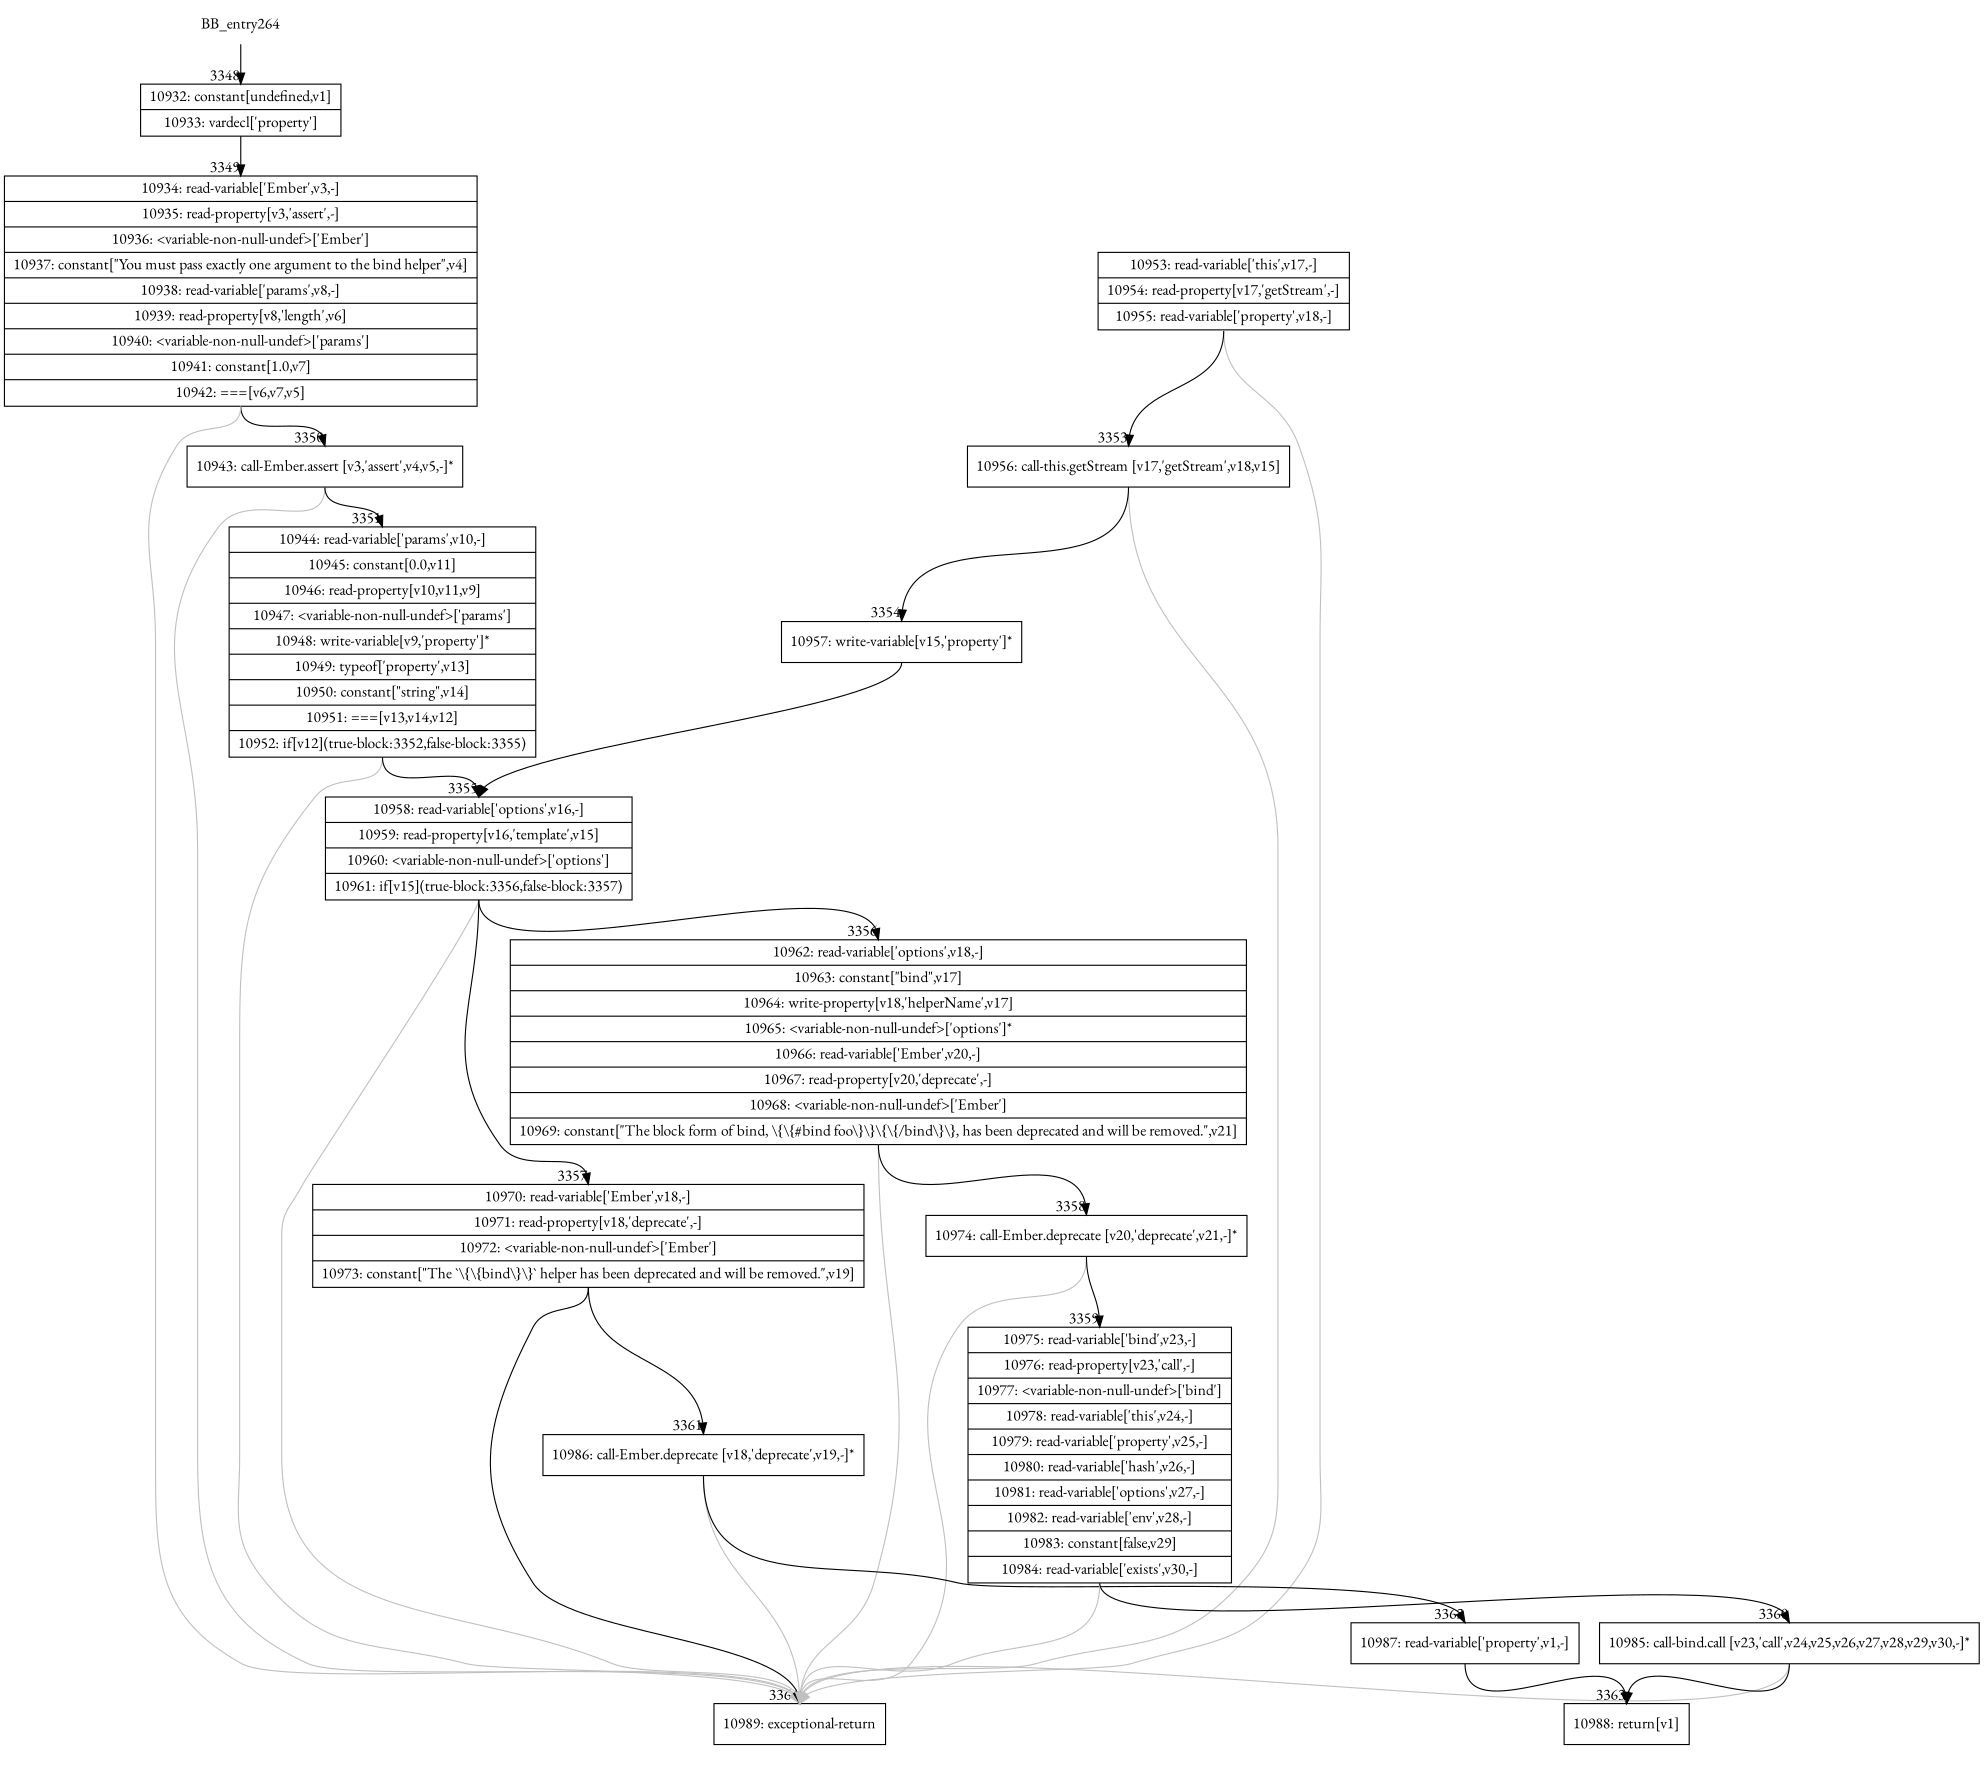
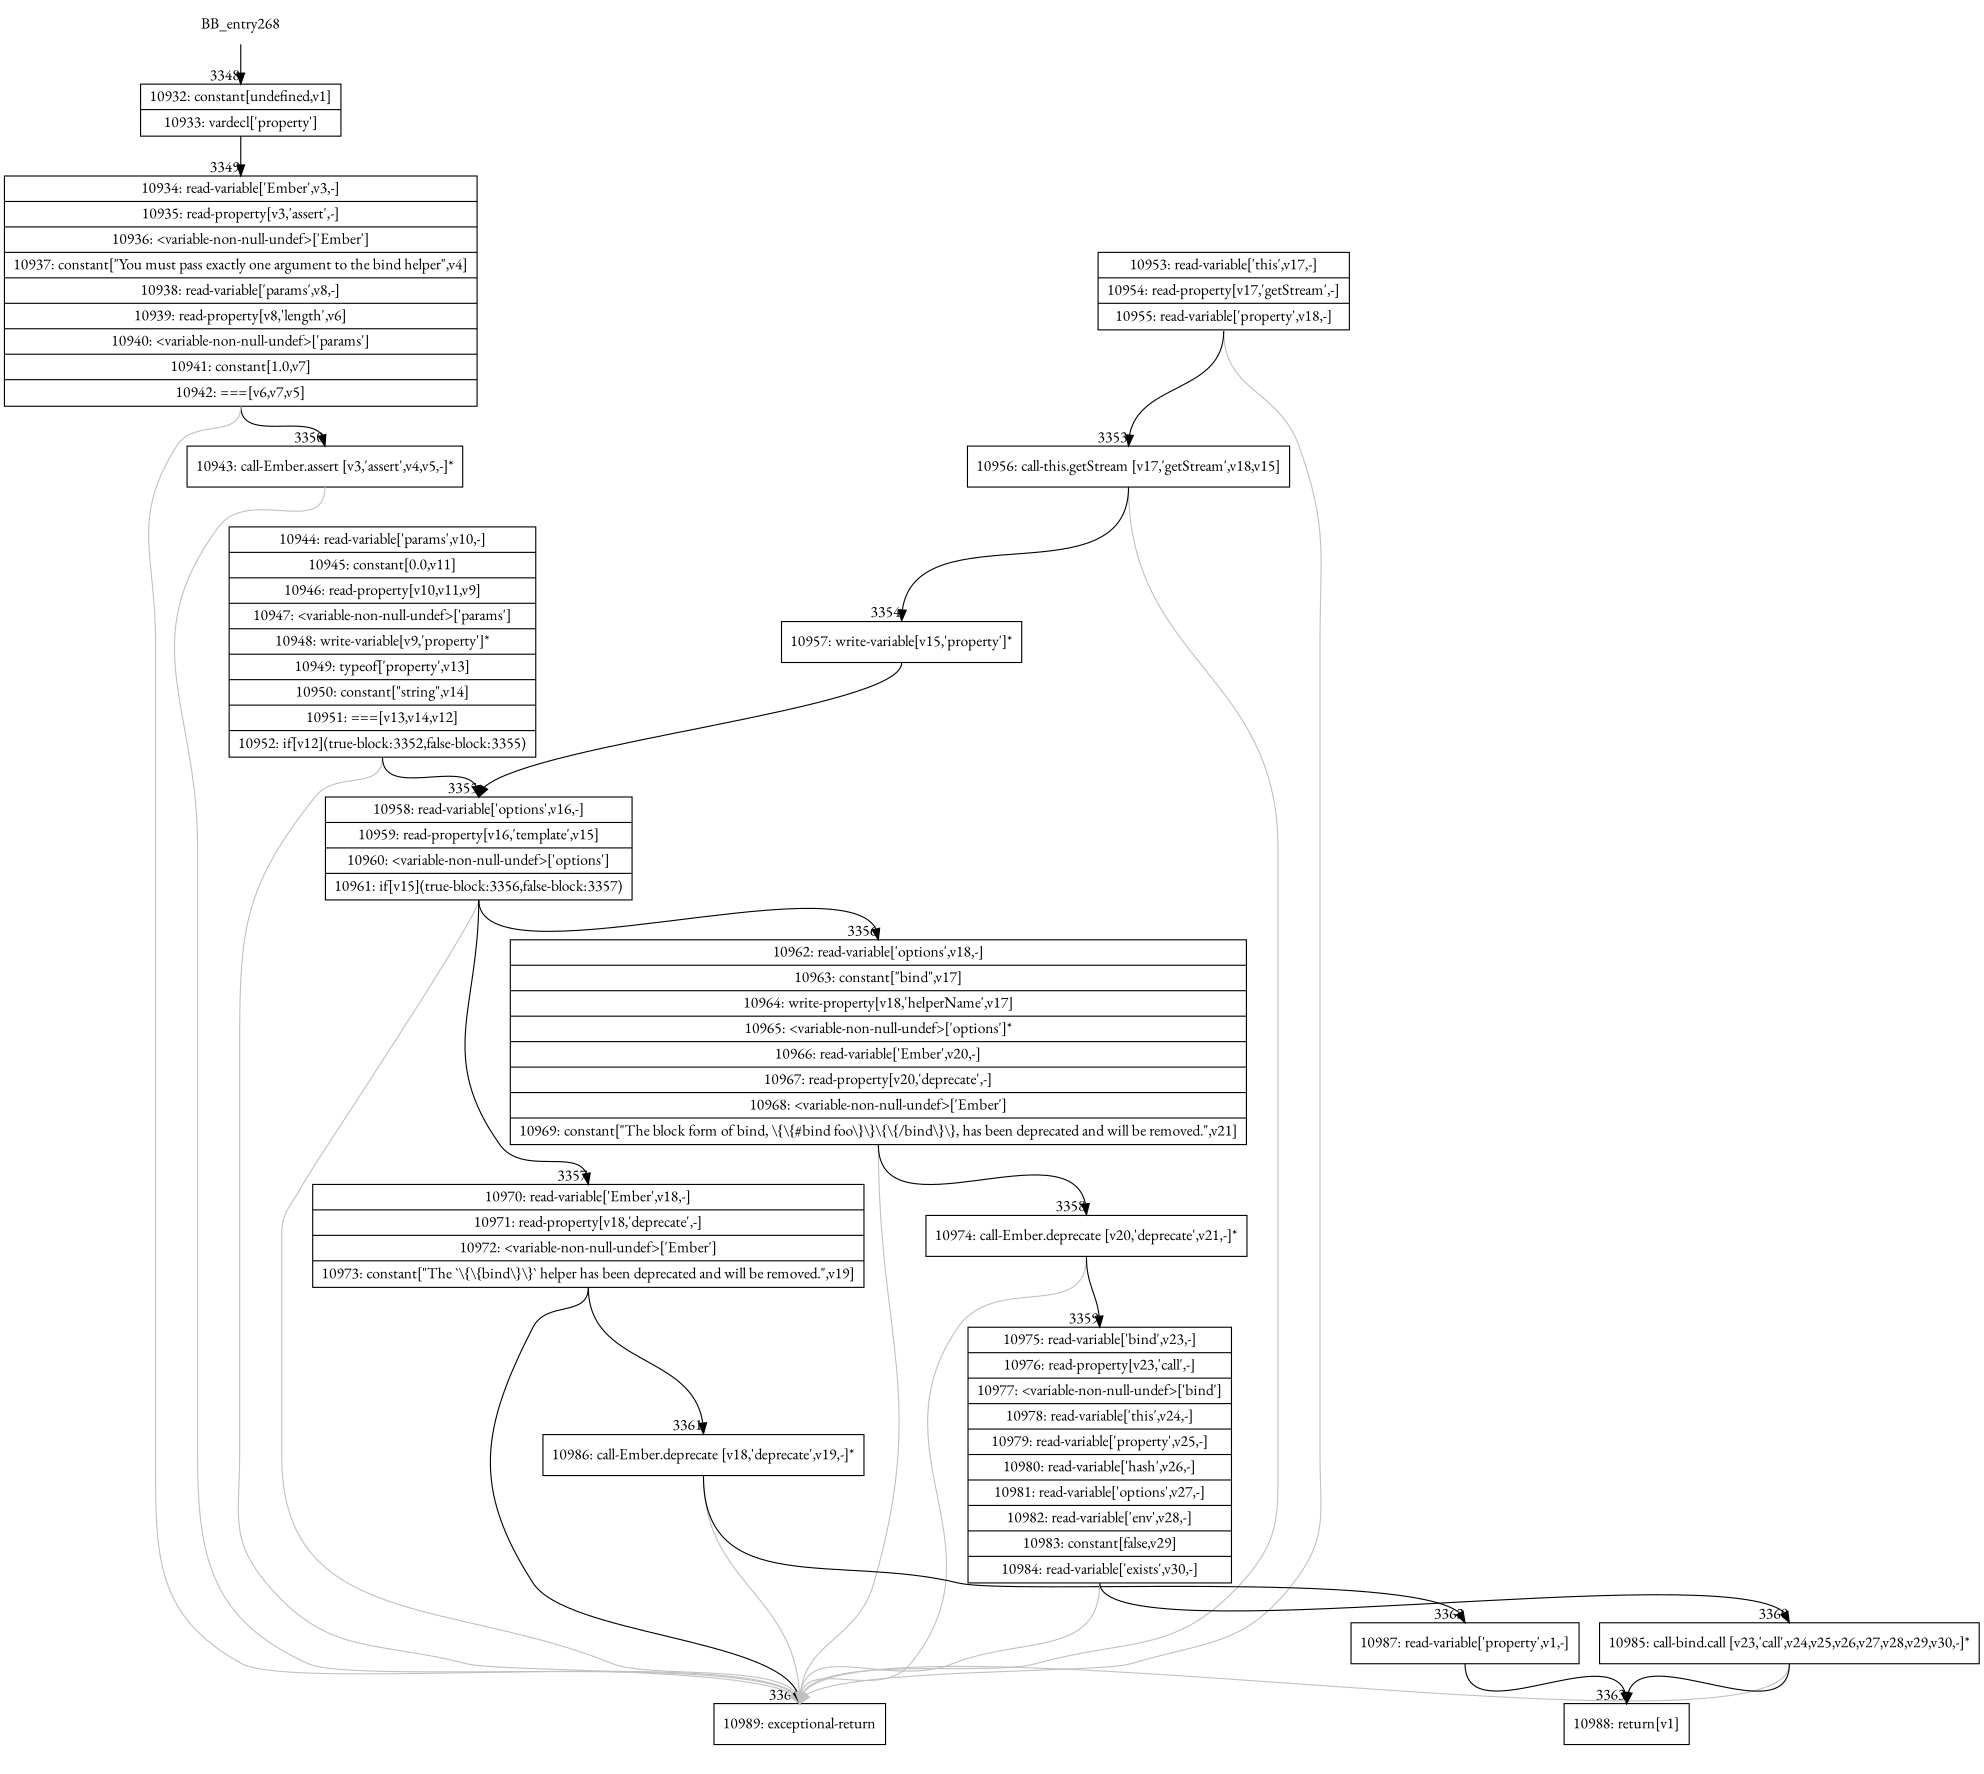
node "BB_entry264": label "BB_entry264" -> "BB_entry268"
edge "10943: call-Ember.assert [v3,'assert',v4,v5,-]*" -> "10944: read-variable['params',v10,-]": removed
